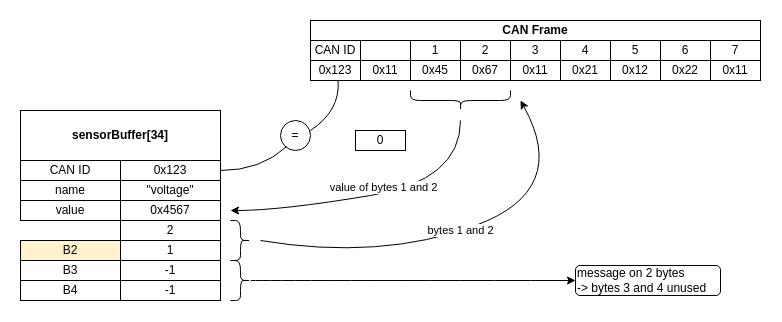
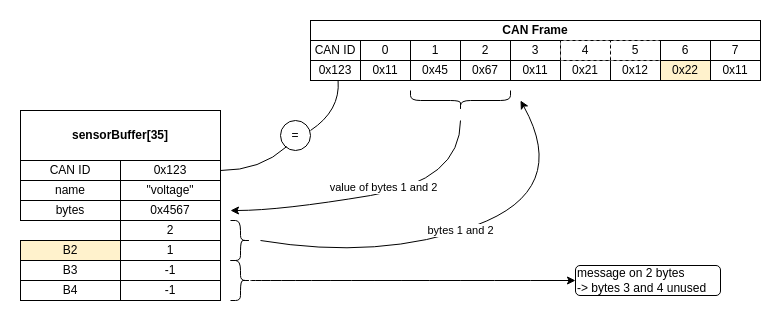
node "4": style solid -> dashed
node "5": style solid -> dashed
node "0x22": fillcolor #ffffff -> #fff2cc
node "sensorBuffer[34]": label "sensorBuffer[34]" -> "sensorBuffer[35]"
node "0": moved (381, 141) -> (386, 51)
node "value": label "value" -> "bytes"
